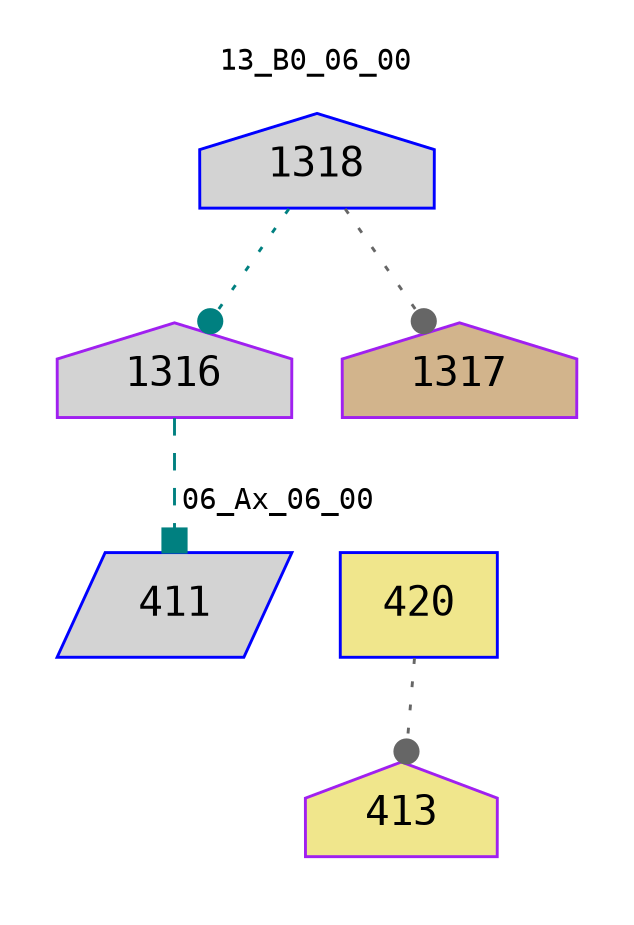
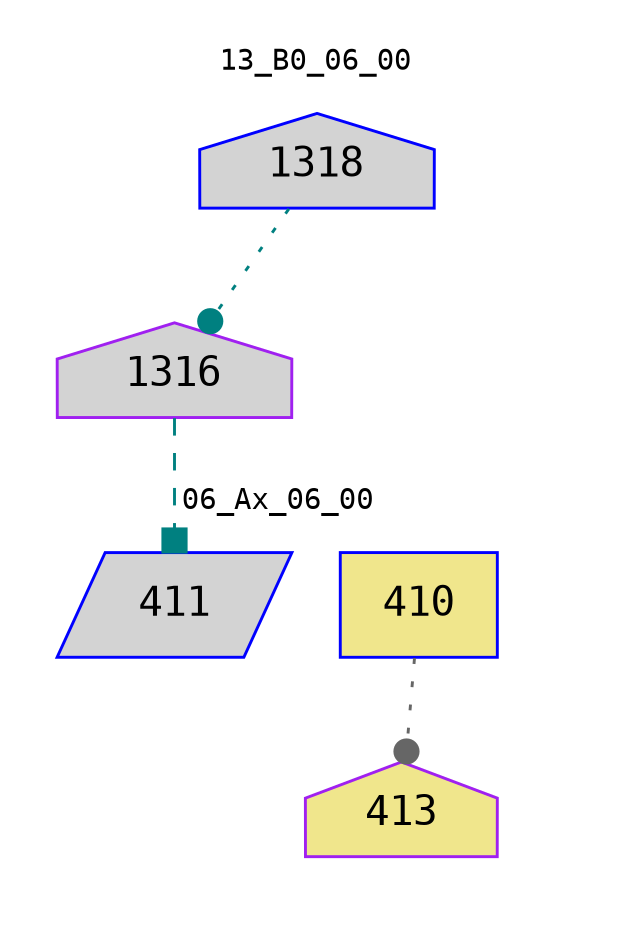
node "1317": removed
node "420": label "420" -> "410"
